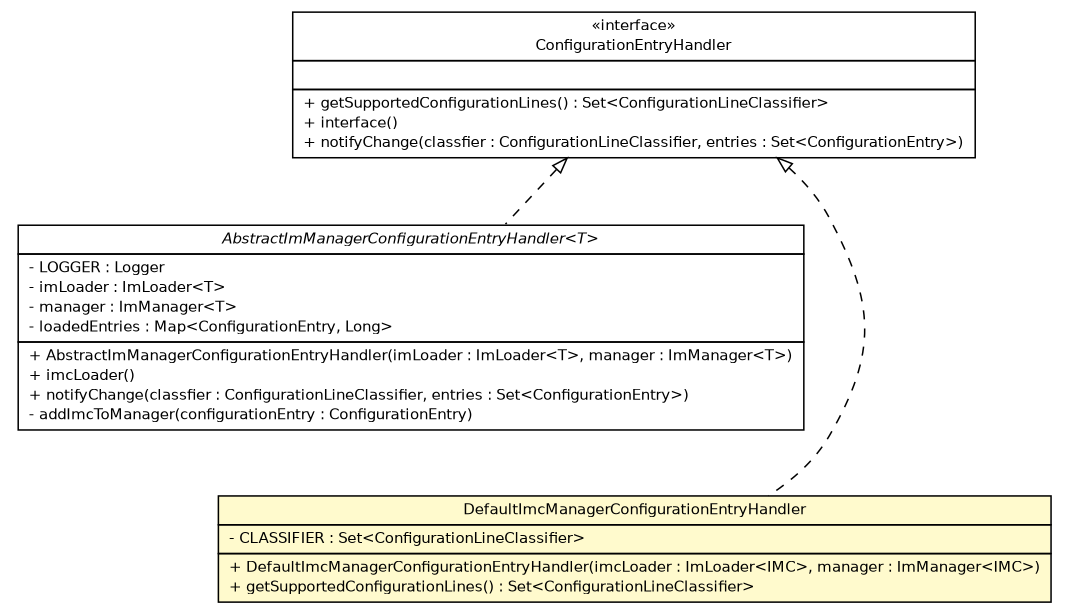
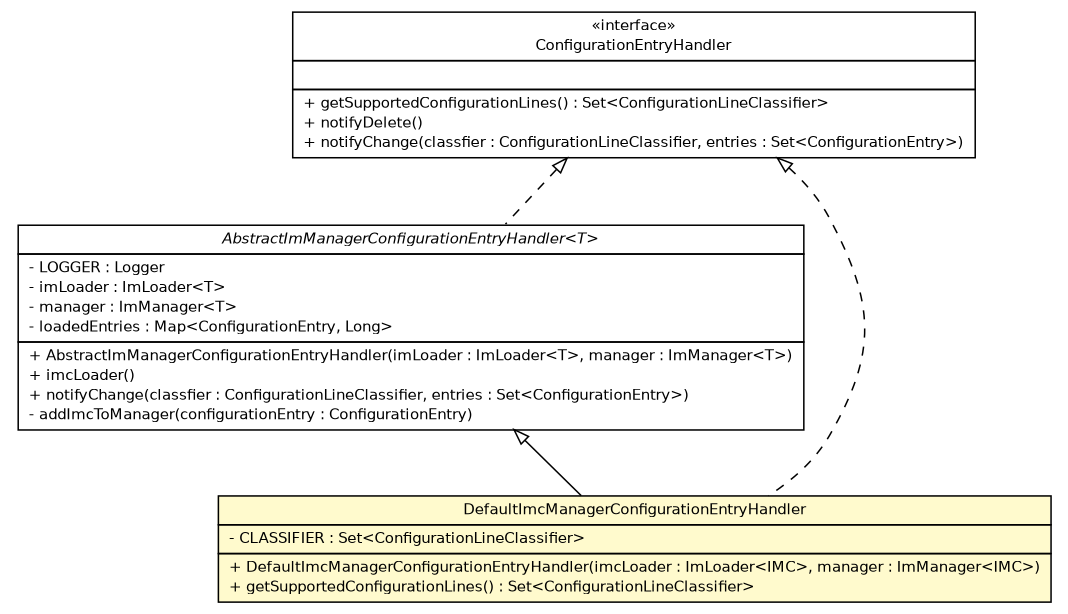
node "ConfigurationEntryHandler": text "+ interface()" -> "+ notifyDelete()"
edge "DefaultImcManagerConfigurationEntryHandler" -> "AbstractImManagerConfigurationEntryHandler<T>": added
